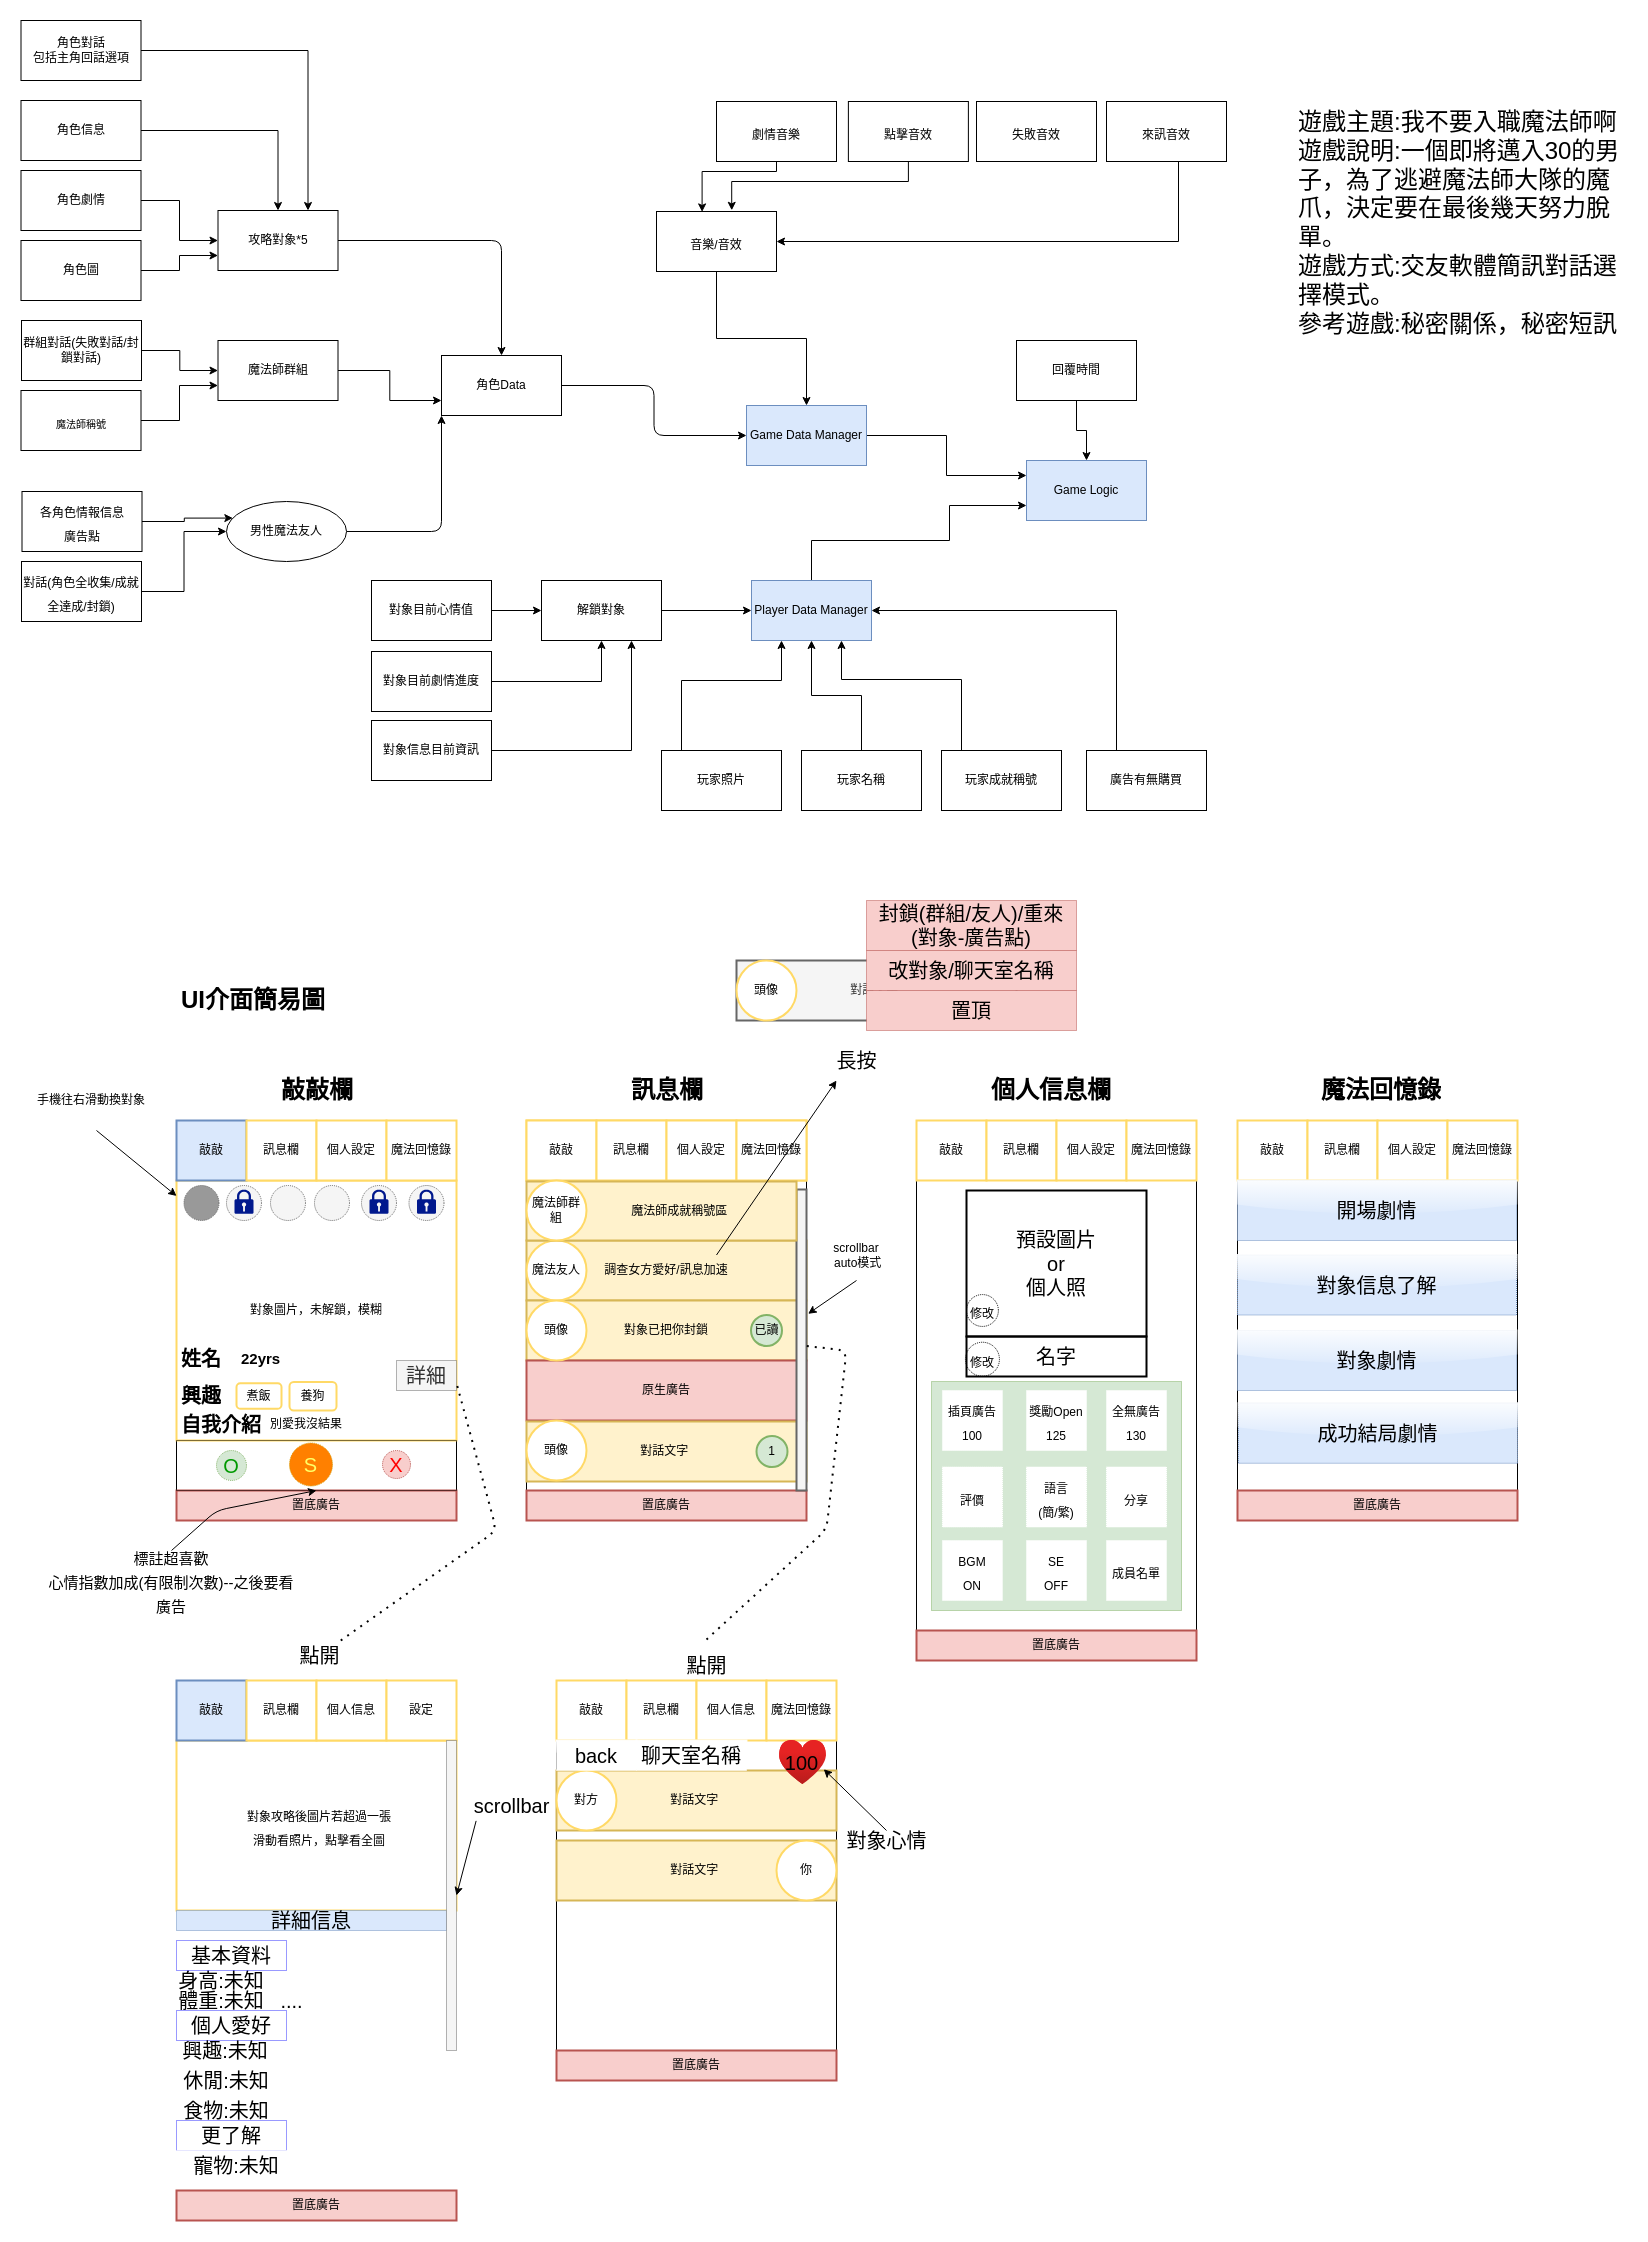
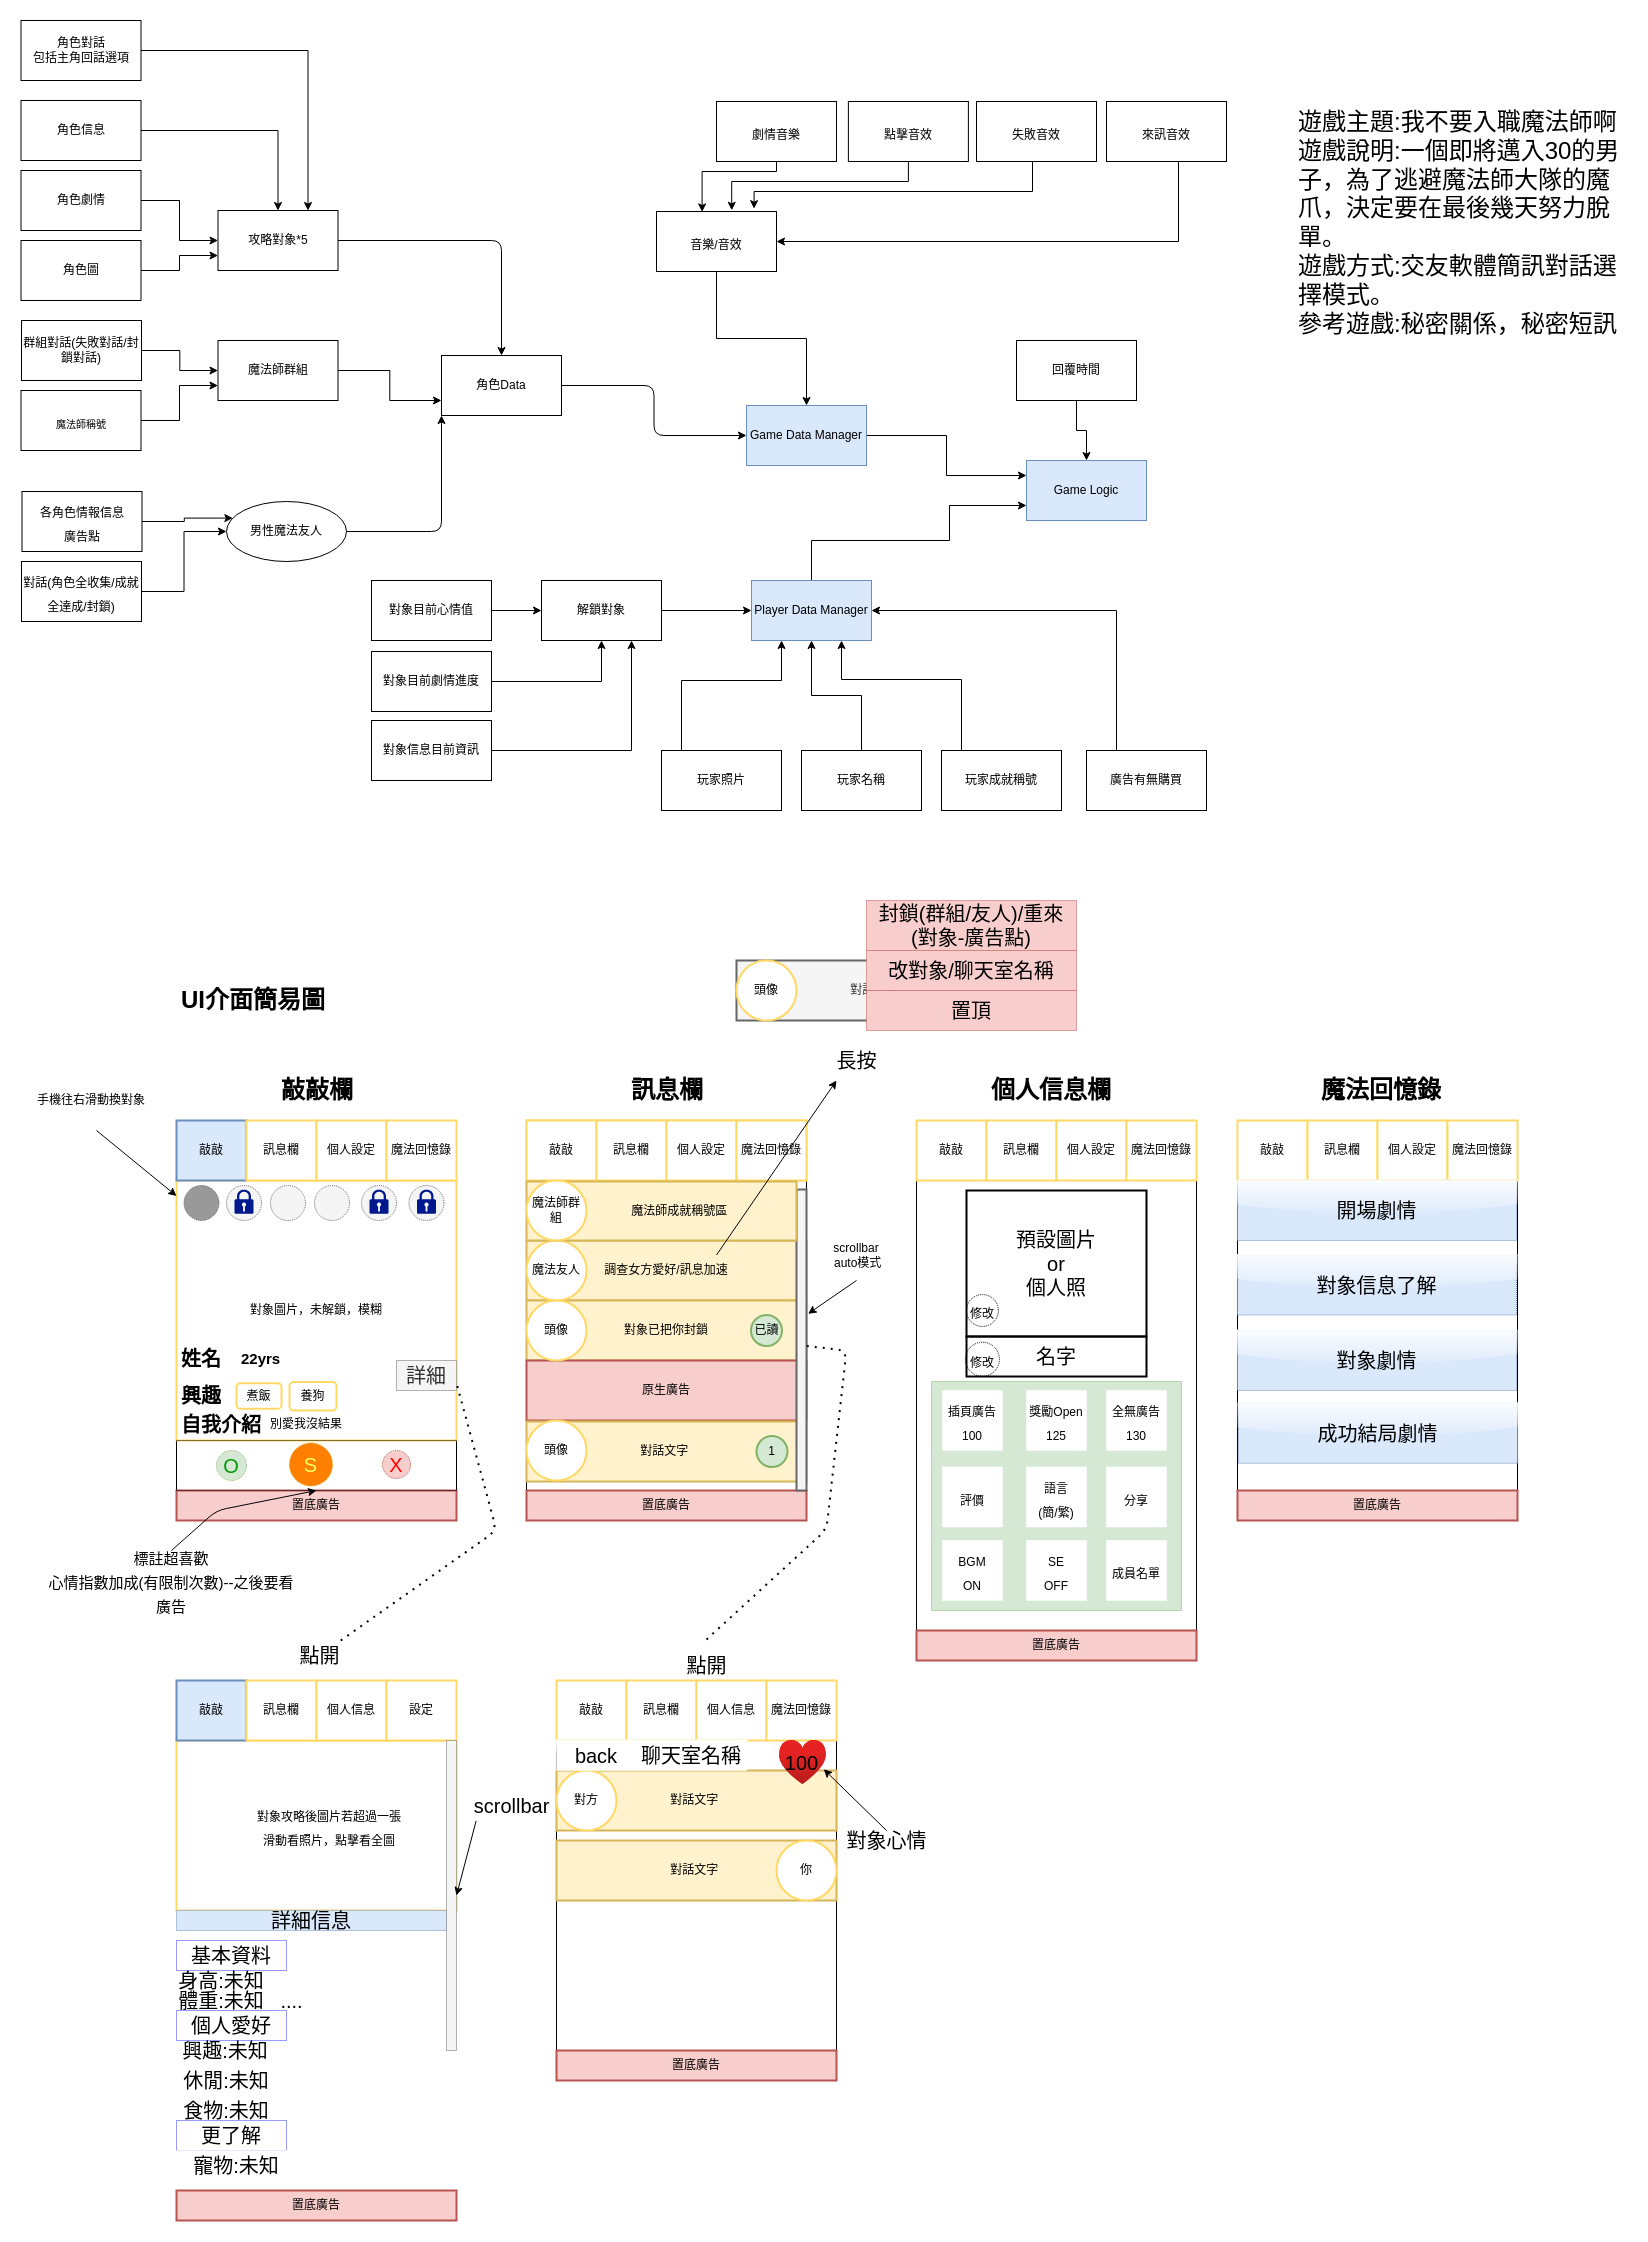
edge "失敗音效" -> "音樂/音效": added
node "對象攻略後圖片若超過一張滑動看照片，點擊看全圖": moved (320, 1826) -> (330, 1826)
